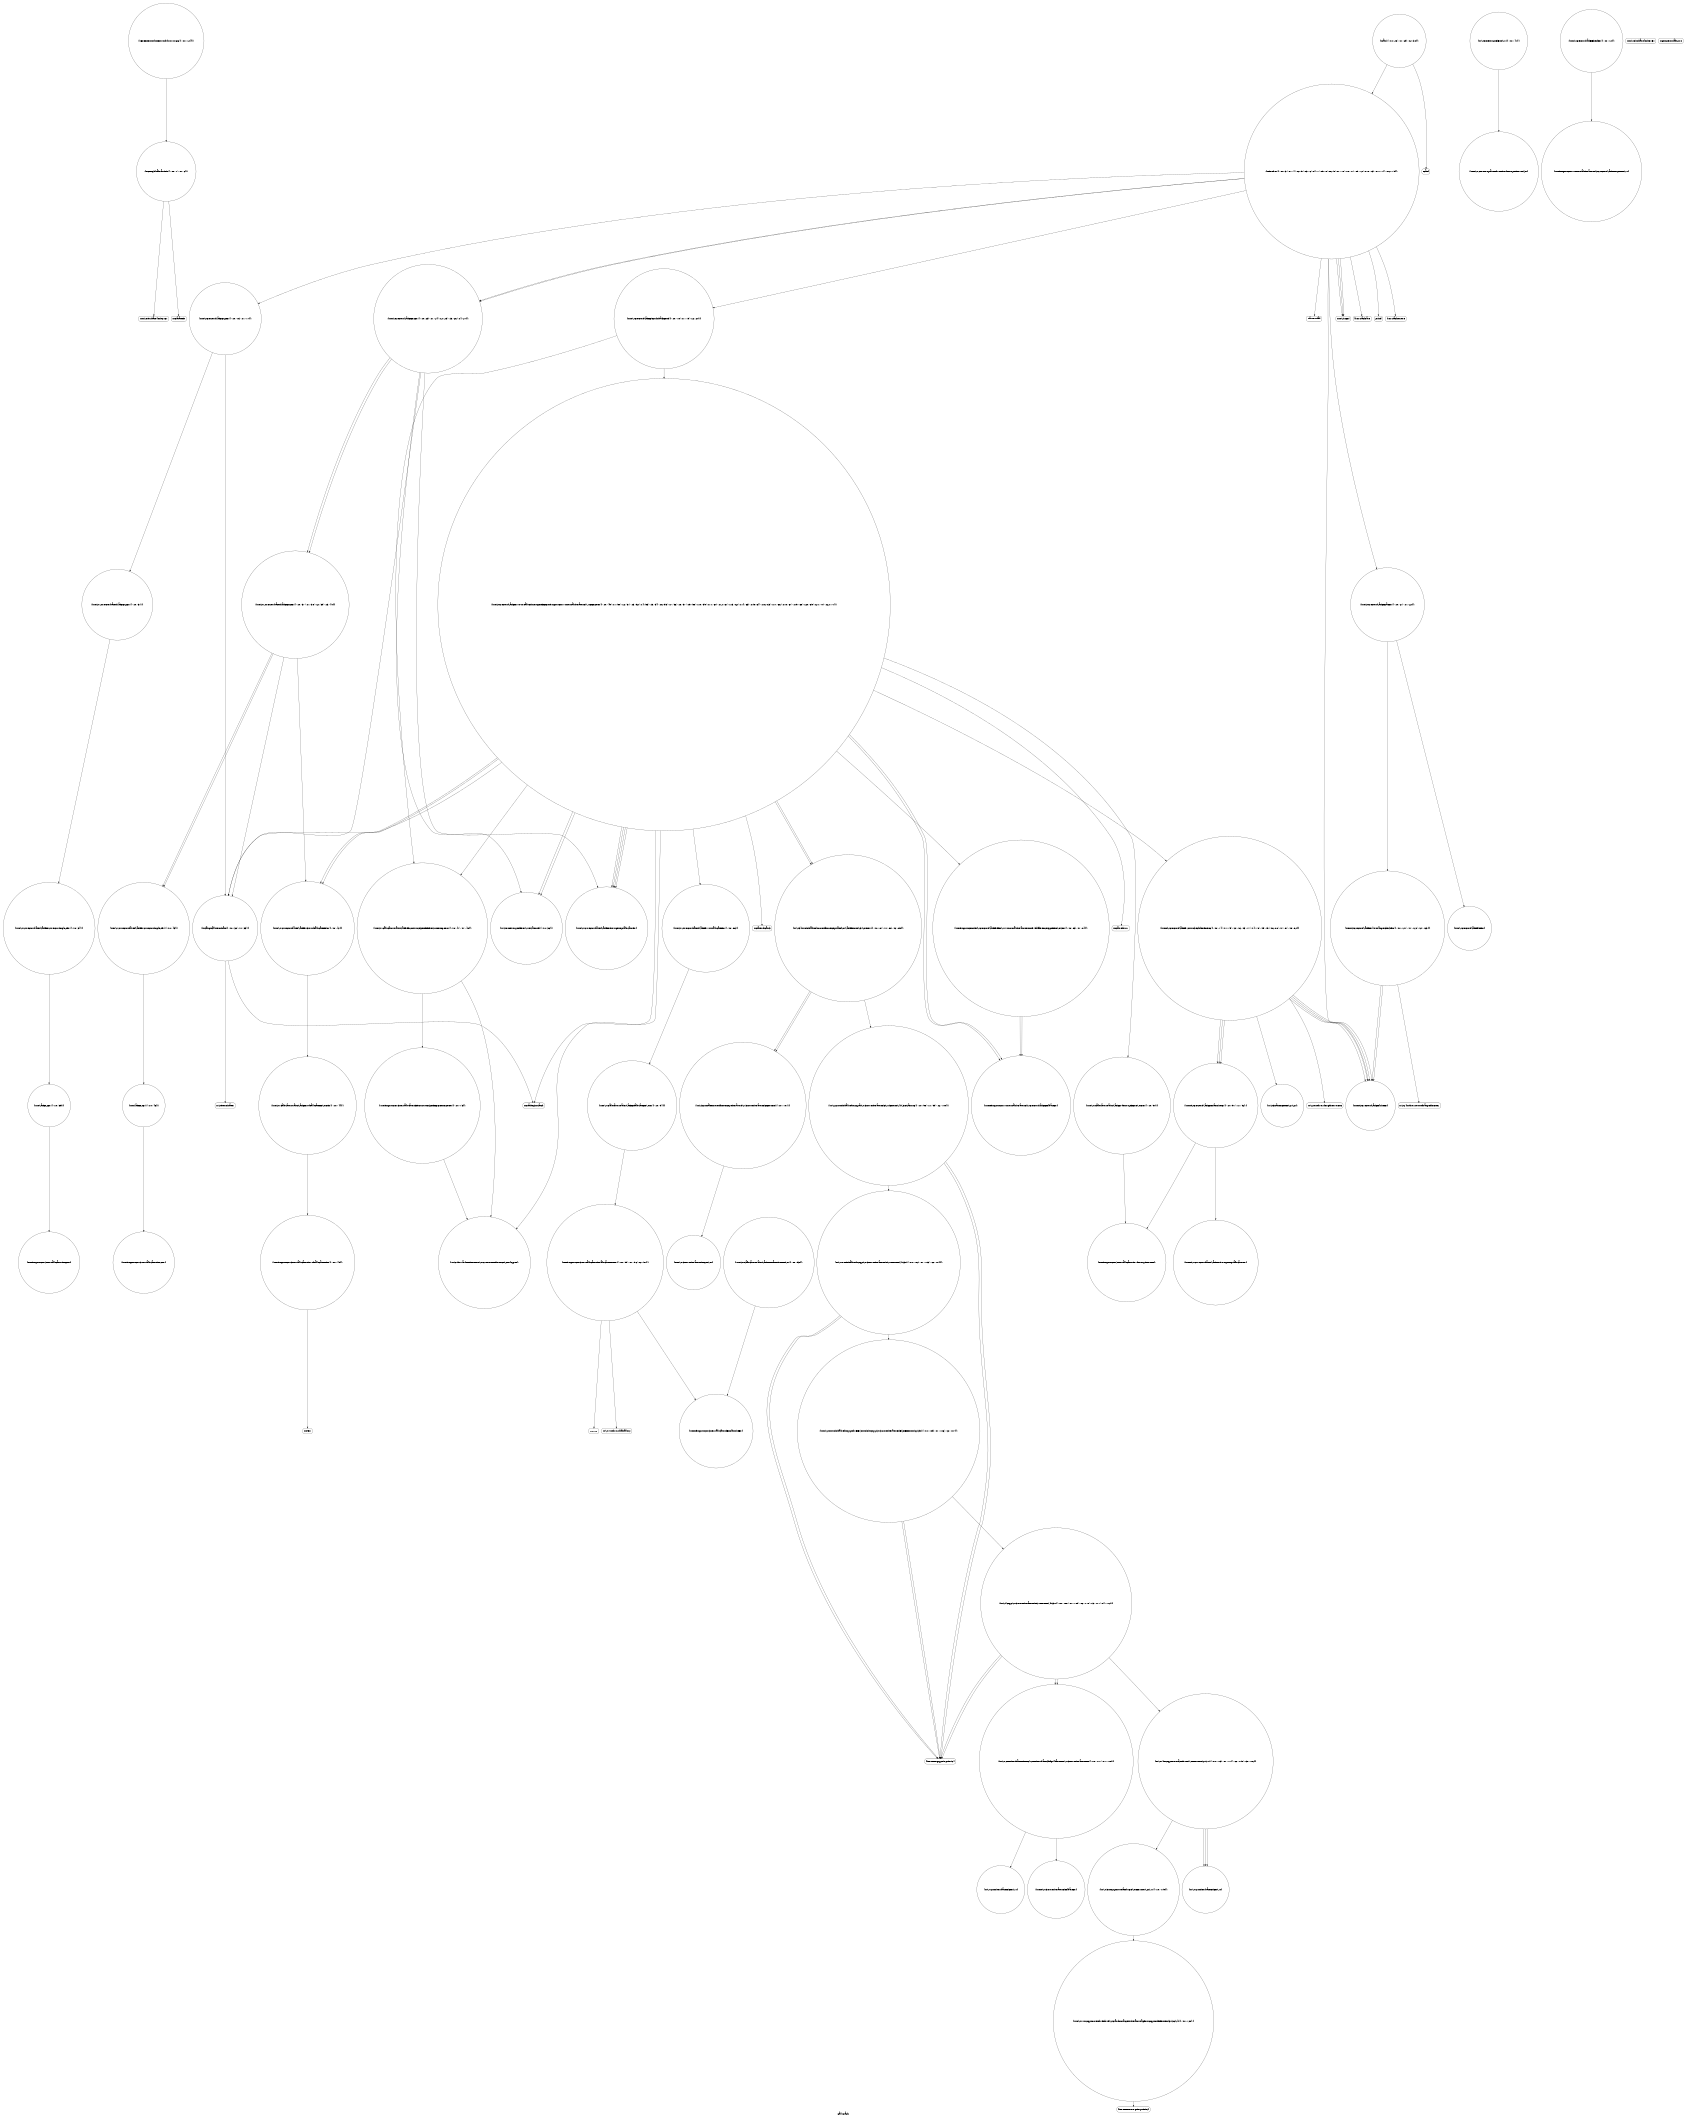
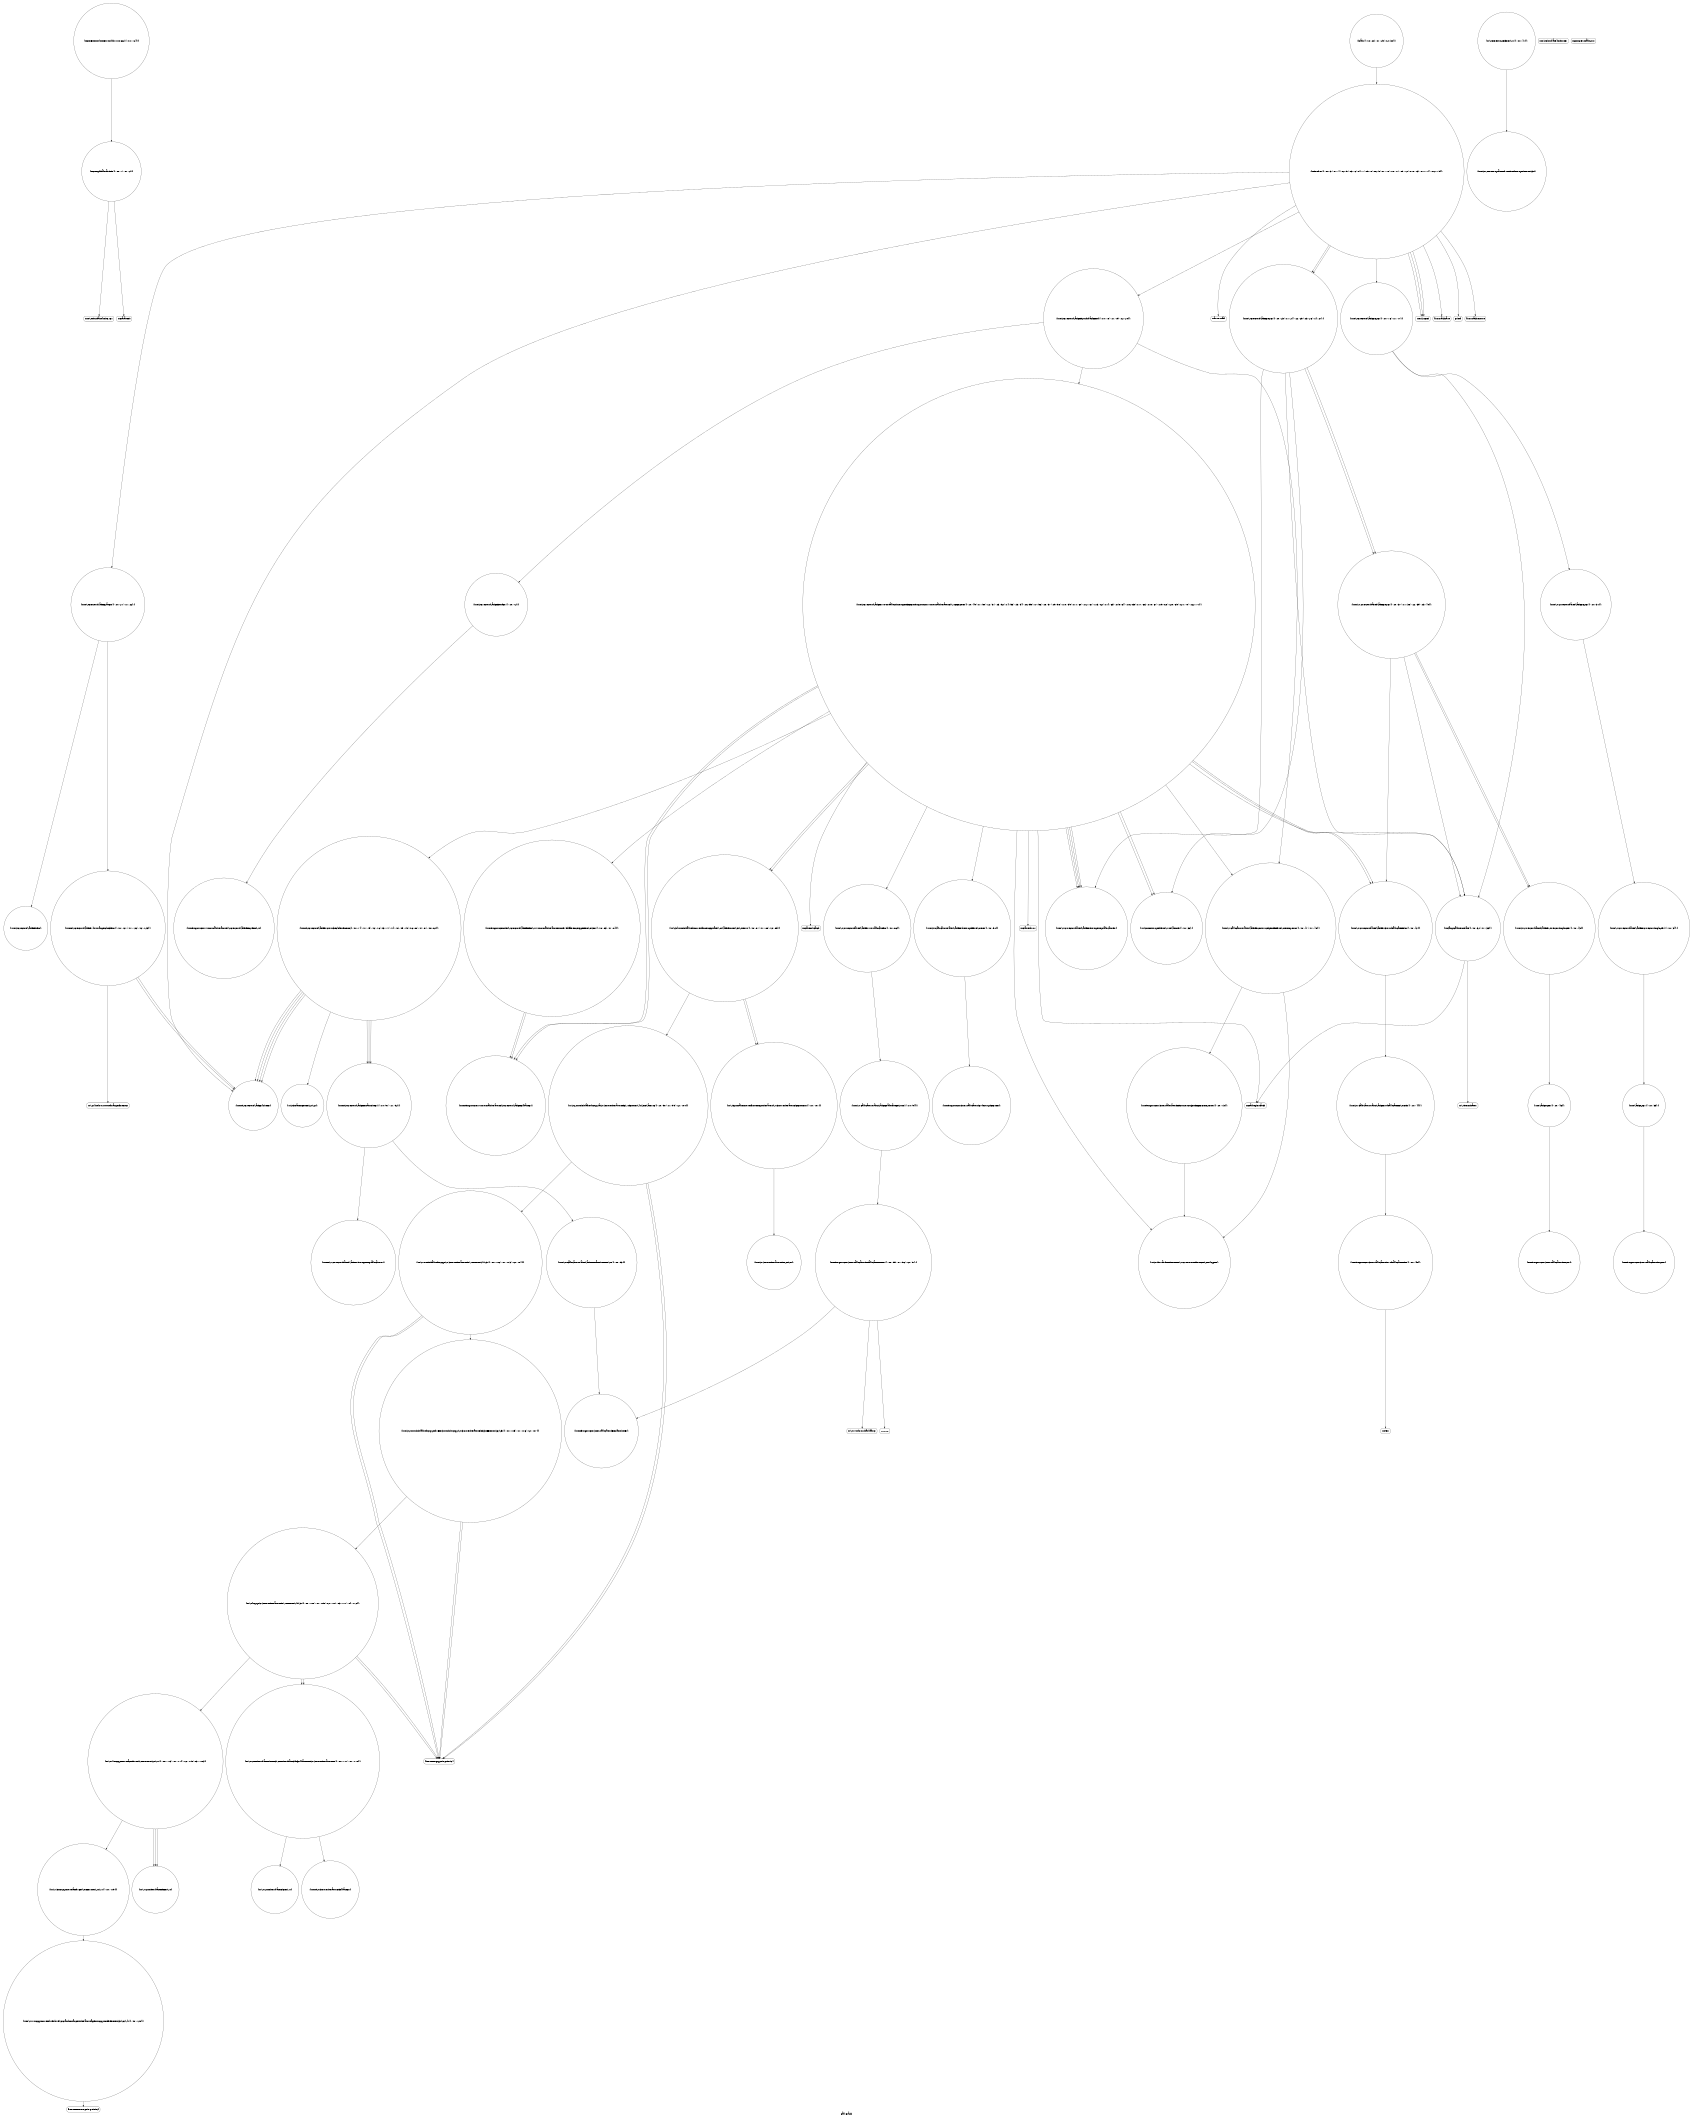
node "scanf": removed
edge "{_ZNSt6vectorIiSaIiEE9push_backERKi|{<s0>18|<s1>19|<s2>20}}" -> "{_ZNSt6vectorIiSaIiEE3endEv|{<s0>72}}": added
node "_ZSt20__throw_length_errorPKc": removed
edge "{_ZNKSt6vectorIiSaIiEE8max_sizeEv|{<s0>91|<s1>92}}" -> "{_ZN9__gnu_cxx13new_allocatorIiE7destroyIiEEvPT_}": now "{_ZNKSt6vectorIiSaIiEE8max_sizeEv|{<s0>91|<s1>92}}" -> "{_ZNSt16allocator_traitsISaIiEE8max_sizeERKS0_|{<s0>93}}"
